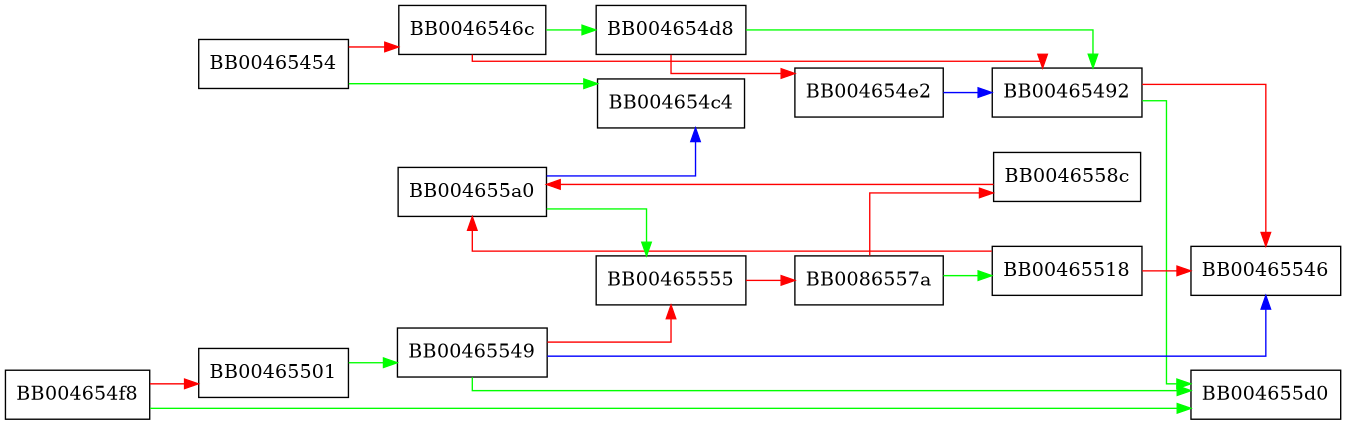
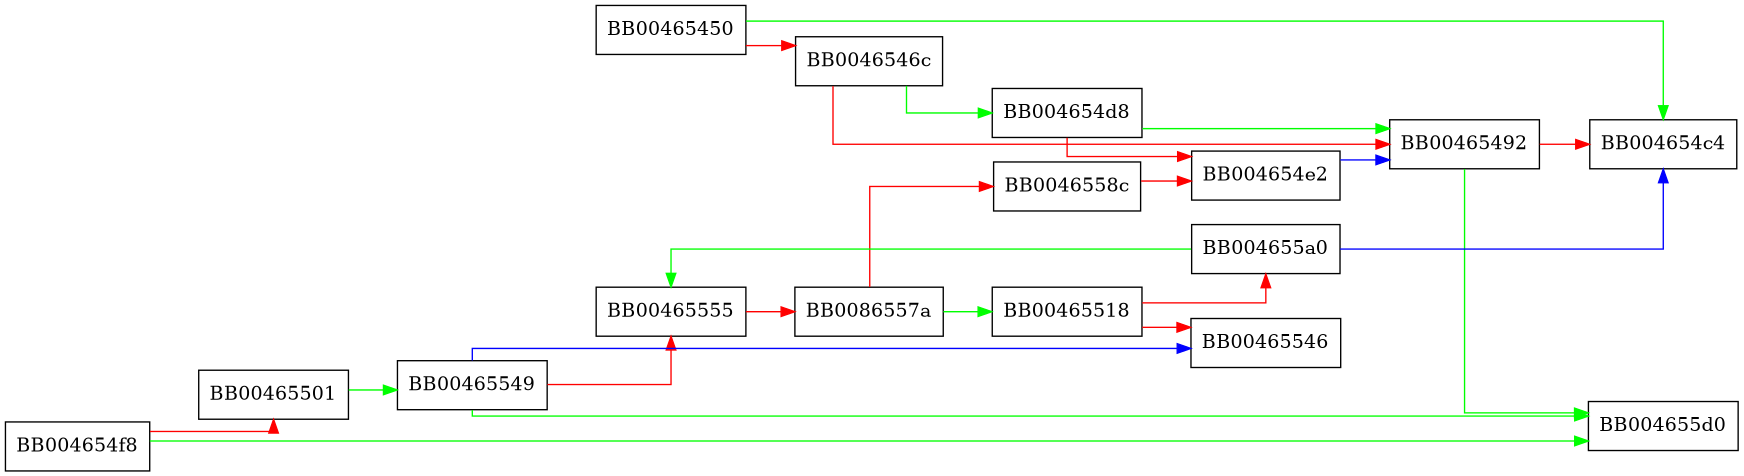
node "BB00465454": label "BB00465454" -> "BB00465450"
edge "BB00465492" -> "BB00465546": now "BB00465492" -> "BB004654c4"
edge "BB0046558c" -> "BB004655a0": now "BB0046558c" -> "BB004654e2"
